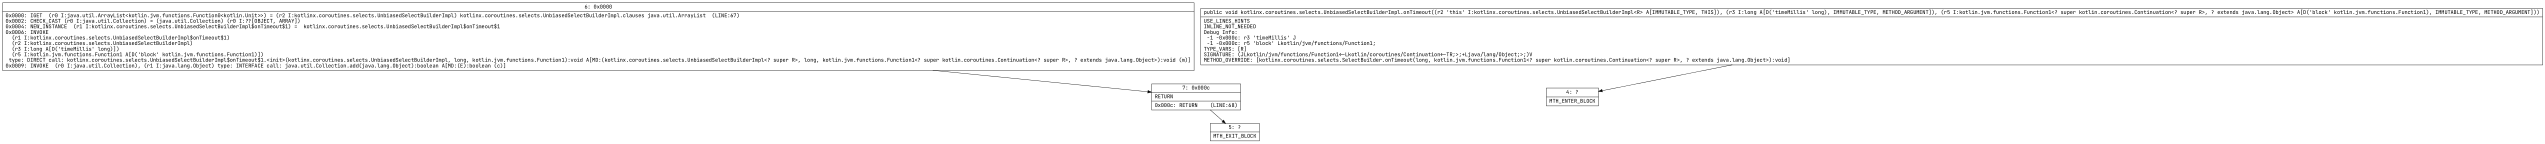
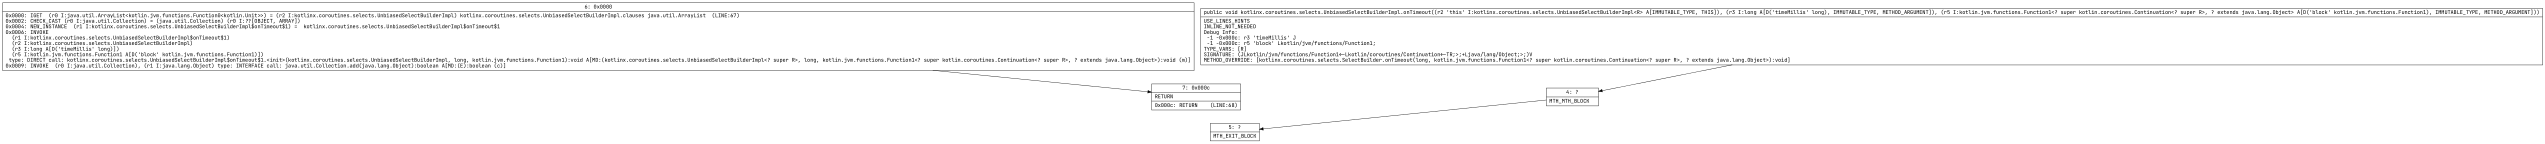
node "4: ?": text "MTH_ENTER_BLOCK" -> "MTH_MTH_BLOCK"
edge "7: 0x000c" -> "5: ?": now "4: ?" -> "5: ?"
